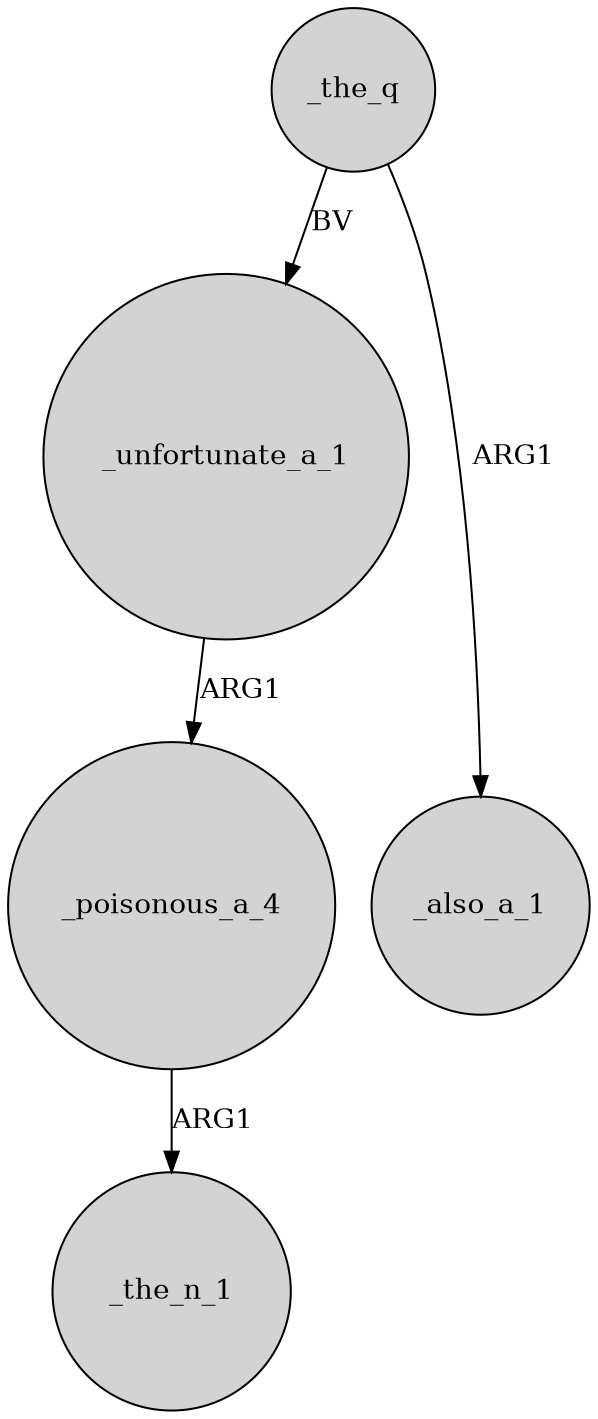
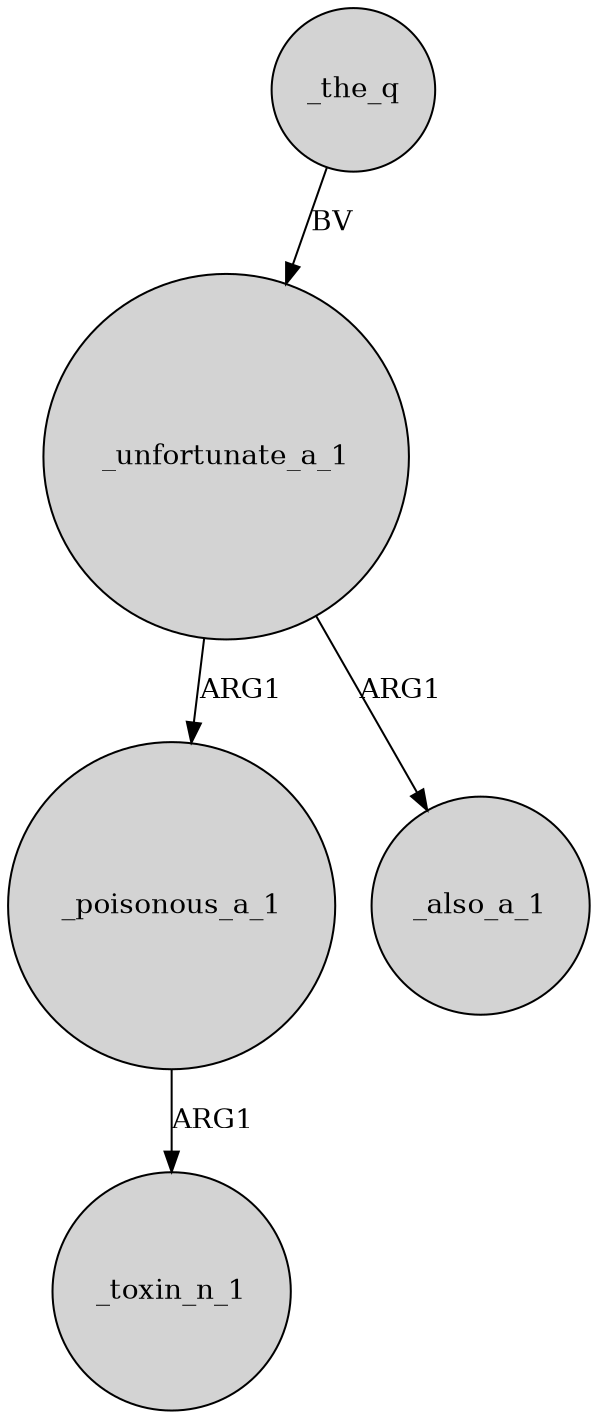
edge "_the_q" -> "_also_a_1": now "_unfortunate_a_1" -> "_also_a_1"
node "_poisonous_a_4": label "_poisonous_a_4" -> "_poisonous_a_1"
node "_the_n_1": label "_the_n_1" -> "_toxin_n_1"
